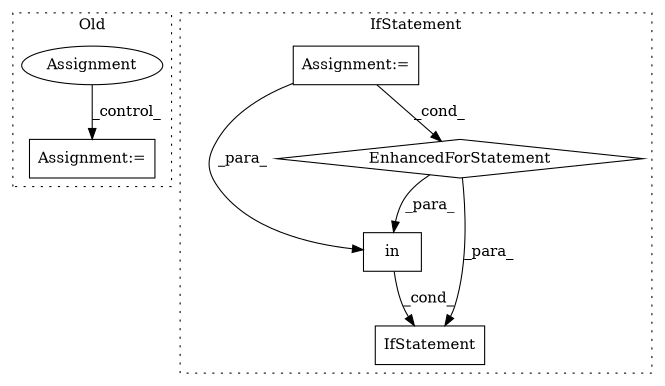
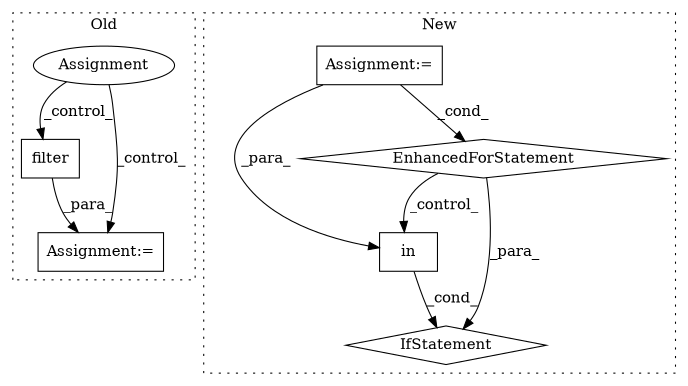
cluster "IfStatement": label "IfStatement" -> "New"
node "filter": added
edge "EnhancedForStatement" -> "in": label "_para_" -> "_control_"
node "IfStatement": shape box -> diamond
